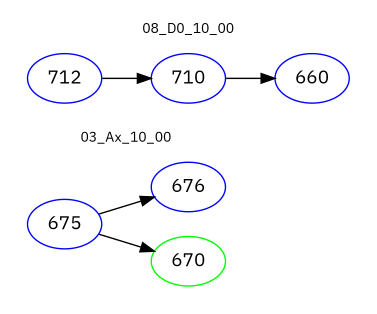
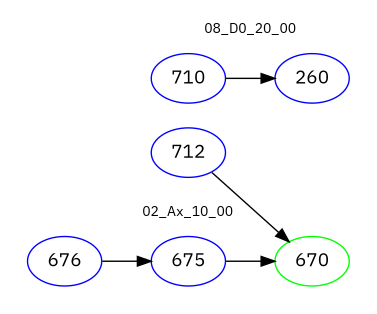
cluster "08_D0_10_00": label "08_D0_10_00" -> "08_D0_20_00"
edge "712" -> "710": now "712" -> "670"
node "660": label "660" -> "260"
cluster "03_Ax_10_00": label "03_Ax_10_00" -> "02_Ax_10_00"
edge "675" -> "676": reversed
